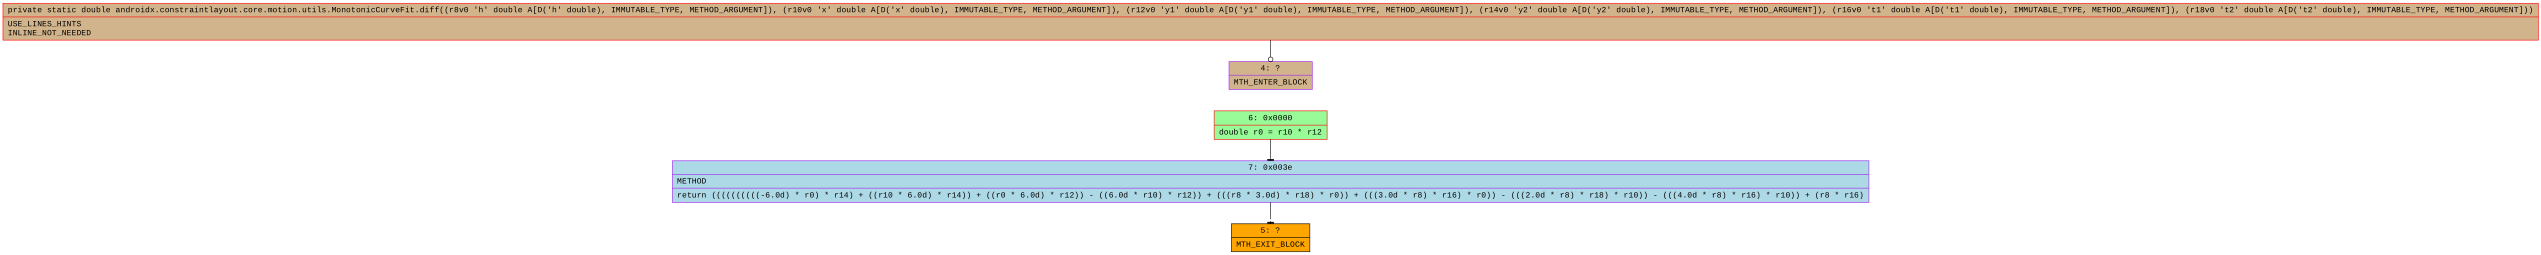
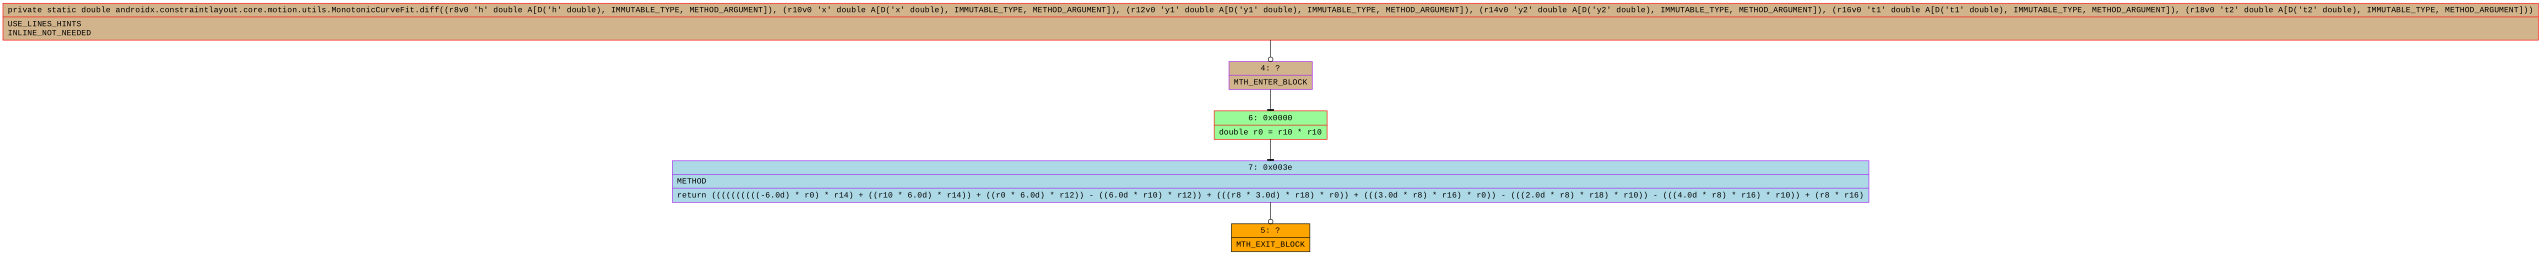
edge "4: ?" -> "6: 0x0000": added
node "6: 0x0000": text "double r0 = r10 * r12" -> "double r0 = r10 * r10"
edge "7: 0x003e" -> "5: ?": arrowhead tee -> odot
